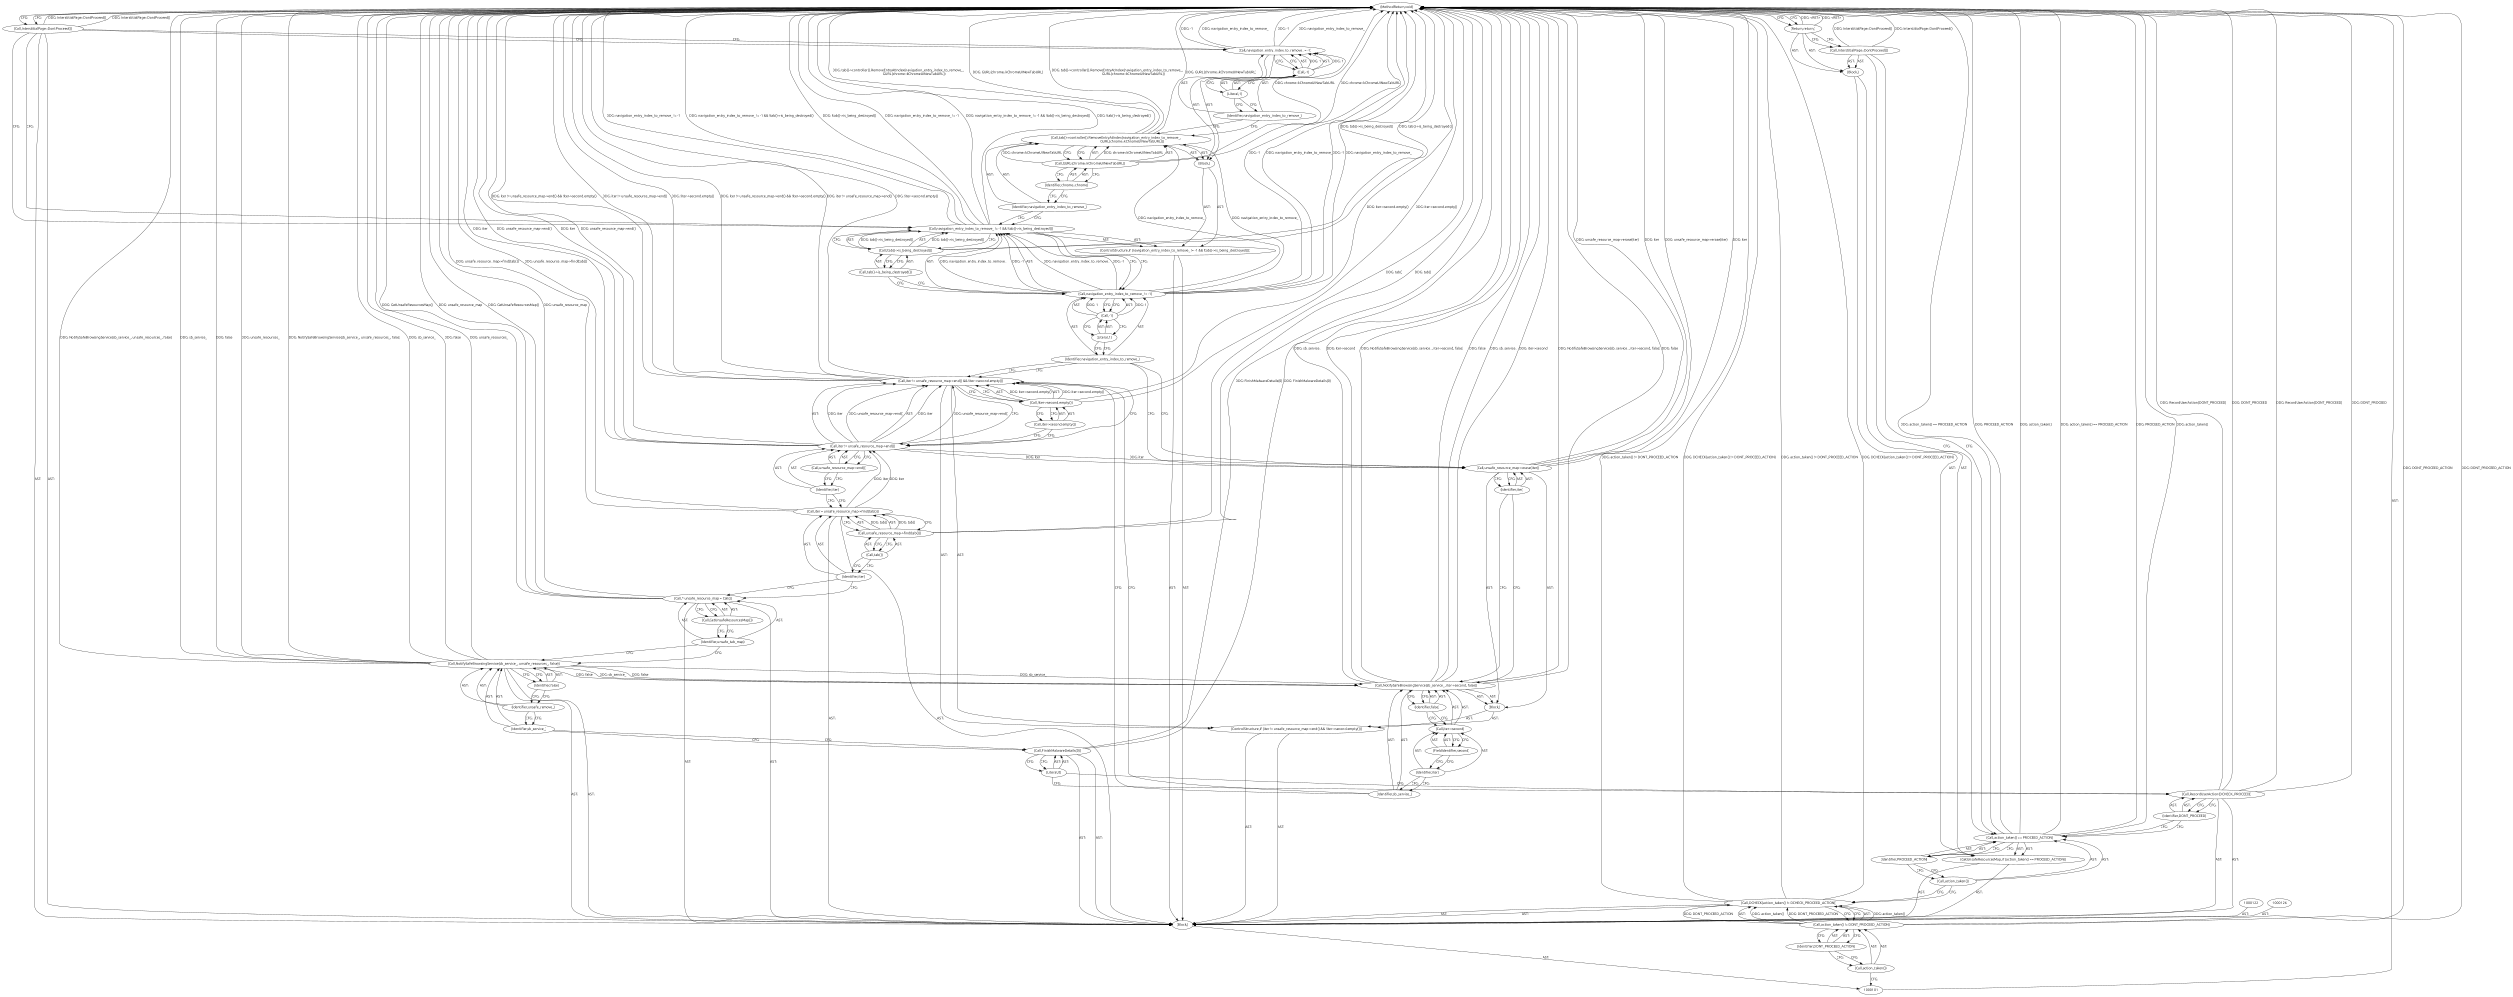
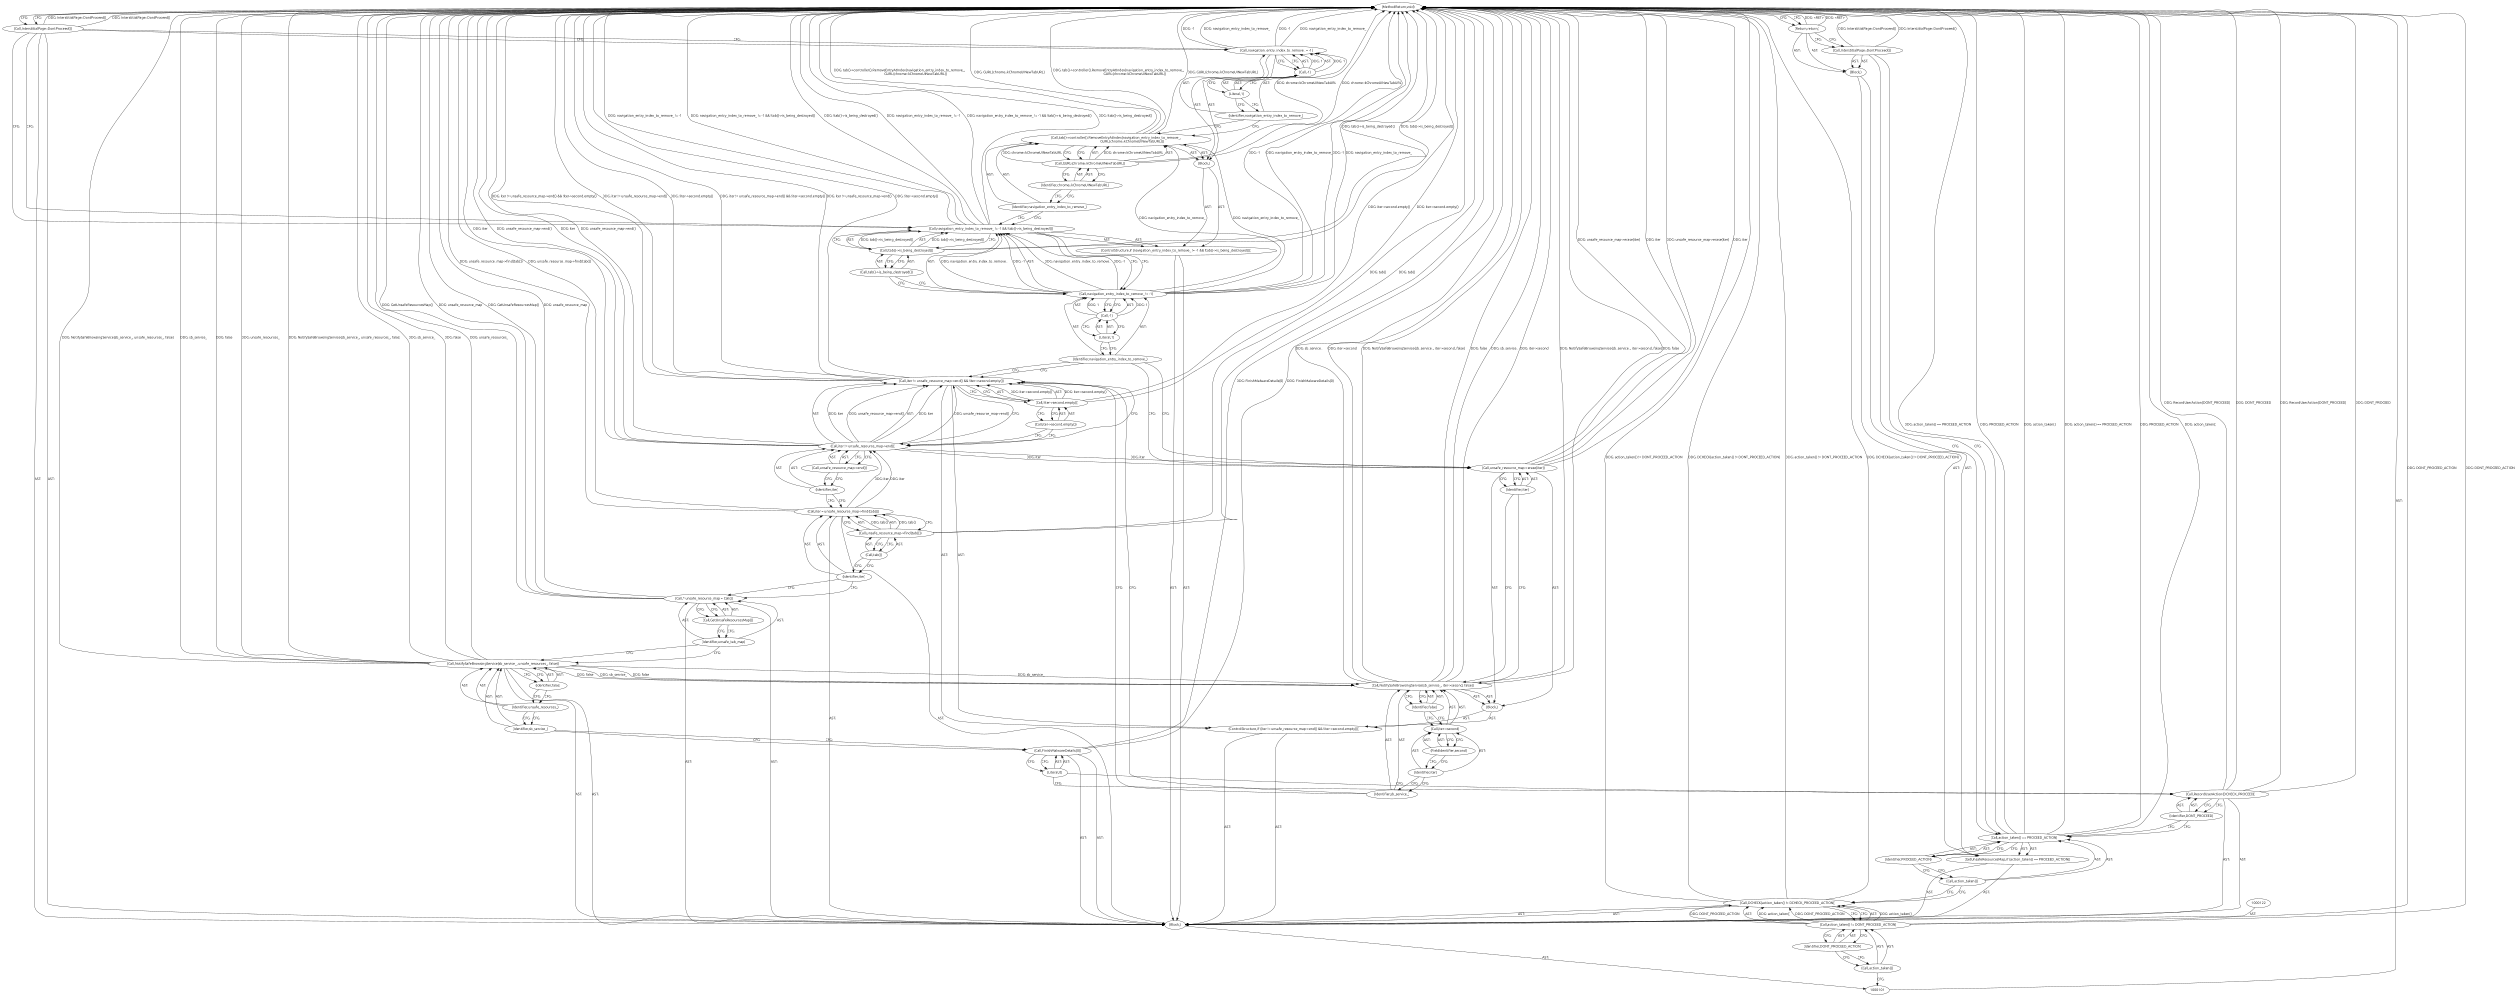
node "(Identifier,chrome::chrome)": label "(Identifier,chrome::chrome)" -> "(Identifier,chrome::kChromeUINewTabURL)"
node "(Identifier,unsafe_remove_)": label "(Identifier,unsafe_remove_)" -> "(Identifier,unsafe_resources_)"
node "1000126": removed
